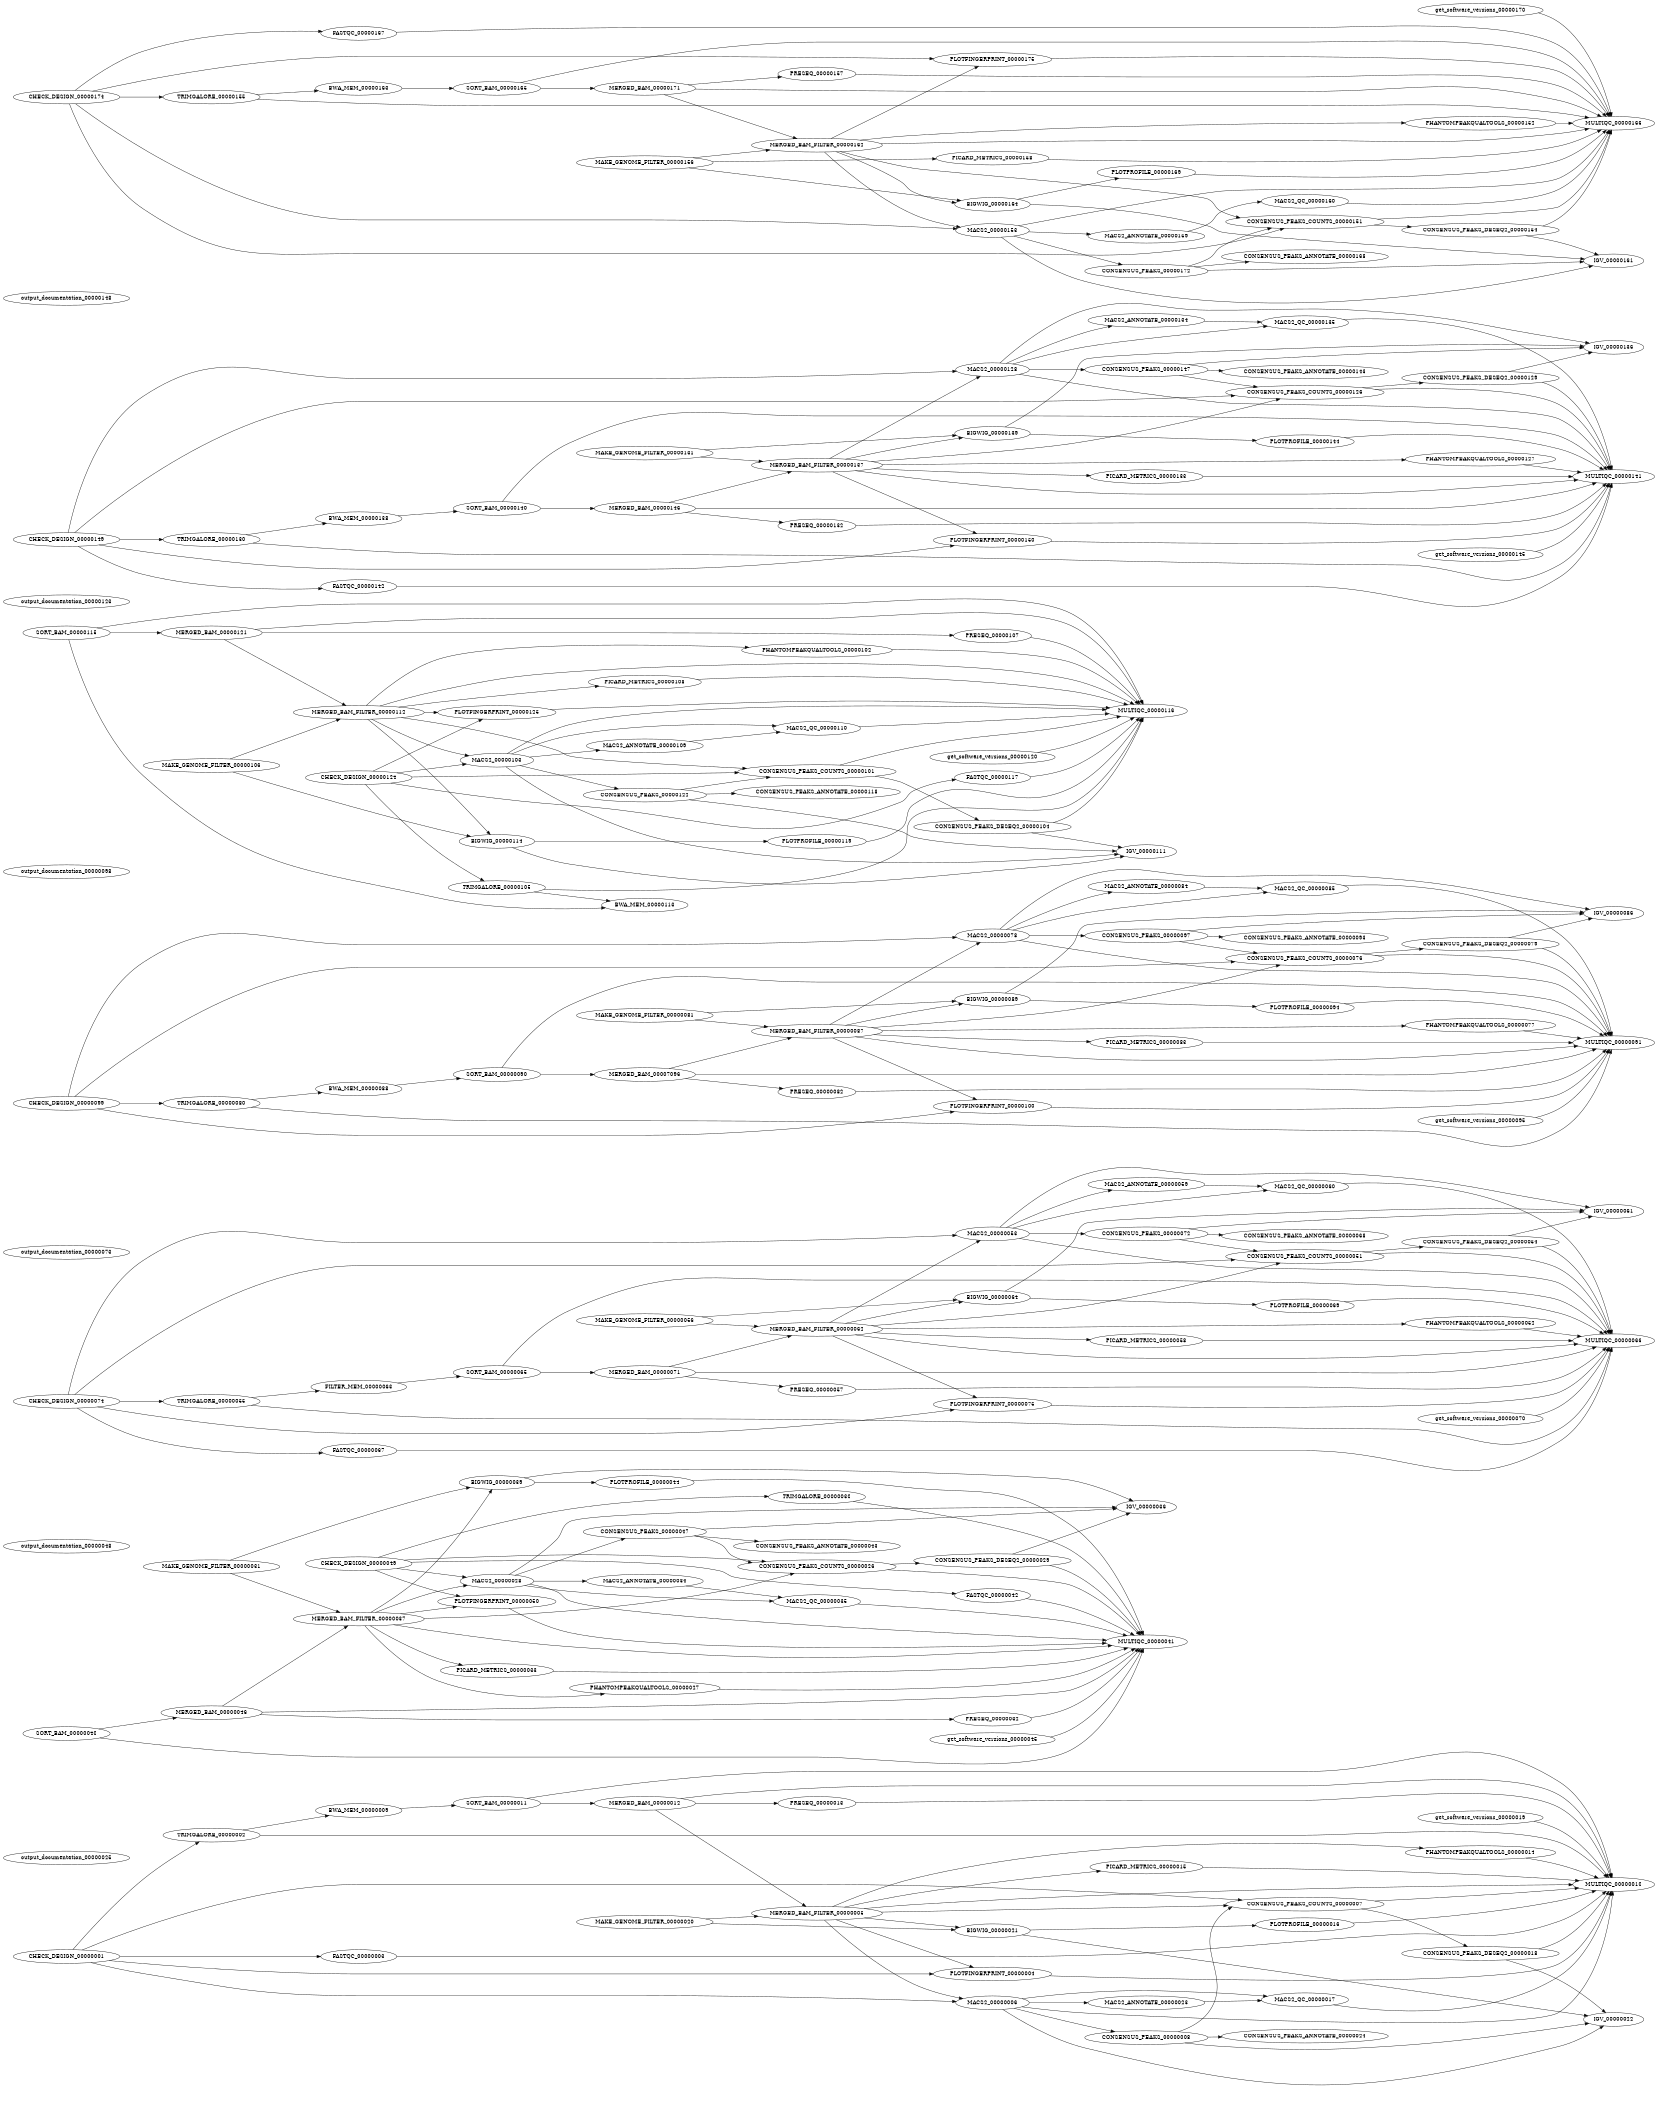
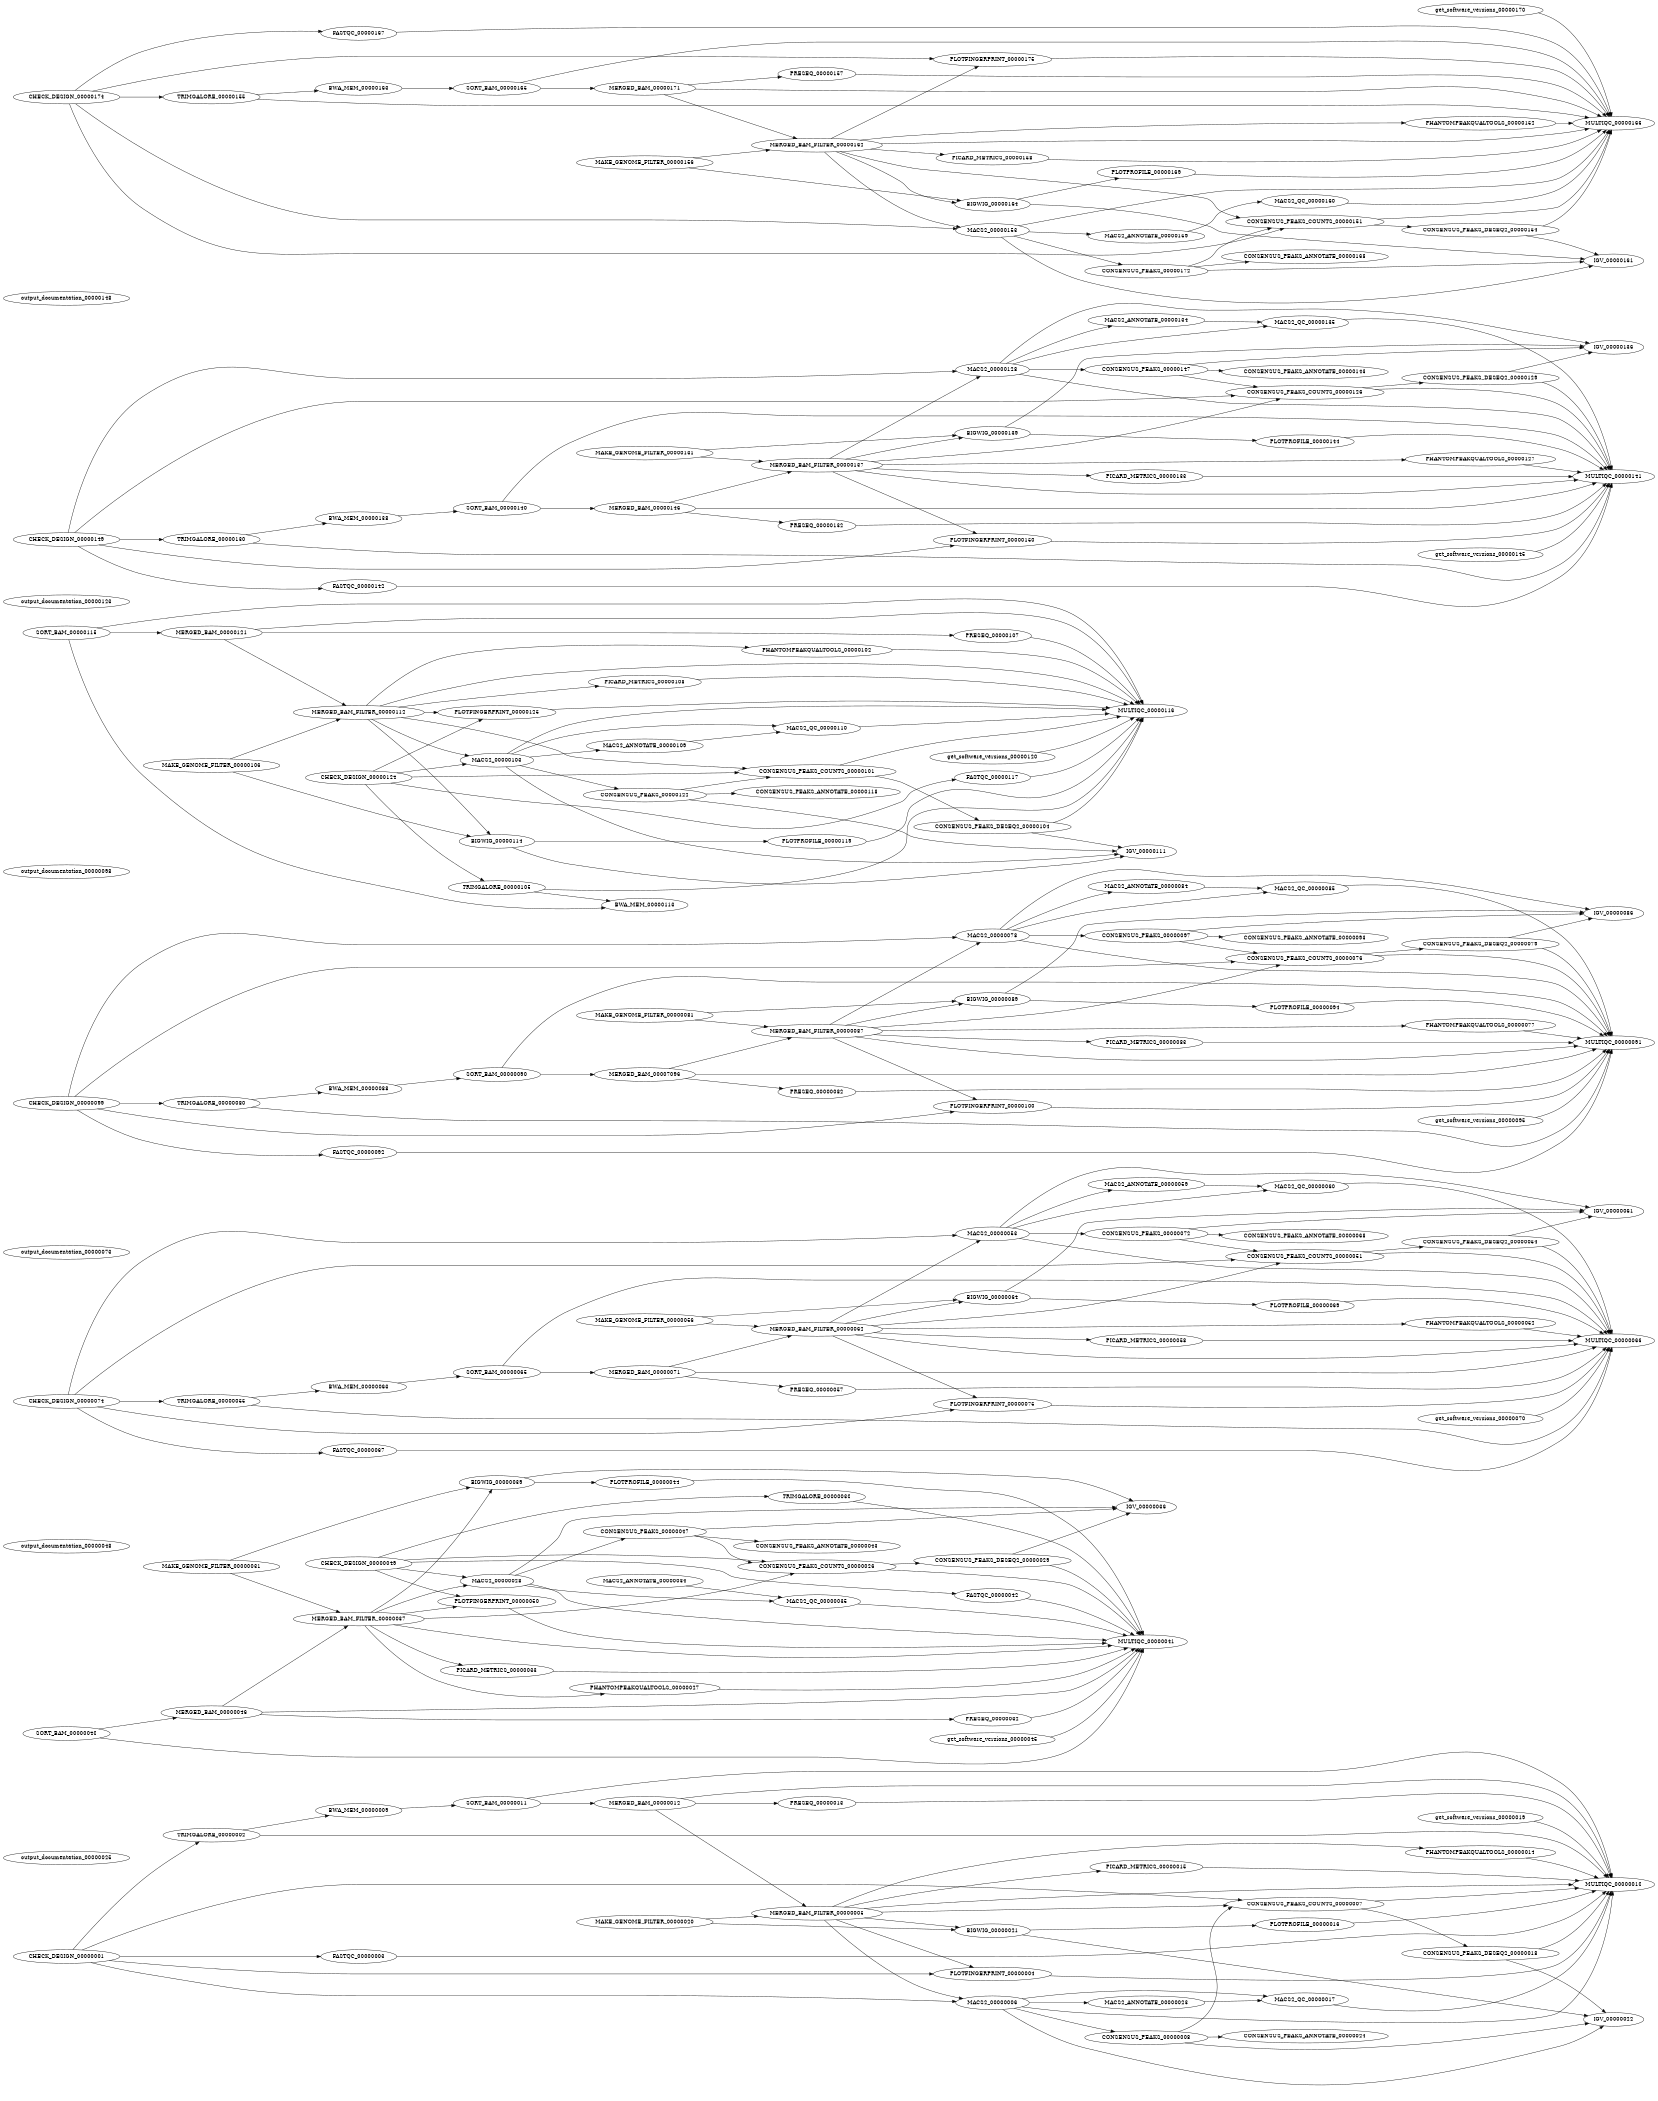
edge "MAKE_GENOME_FILTER_00000156" -> "PICARD_METRICS_00000158": now "MERGED_BAM_FILTER_00000162" -> "PICARD_METRICS_00000158"
node "FASTQC_00000092": added
node "FILTER_MEM_00000063": label "FILTER_MEM_00000063" -> "BWA_MEM_00000063"
edge "MACS2_00000028" -> "MACS2_ANNOTATE_00000034": removed
